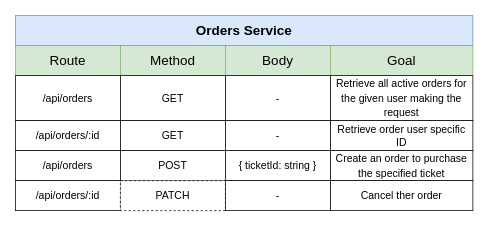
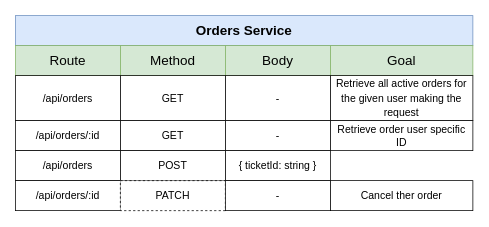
node "Create an order to purchase the specified ticket": removed
